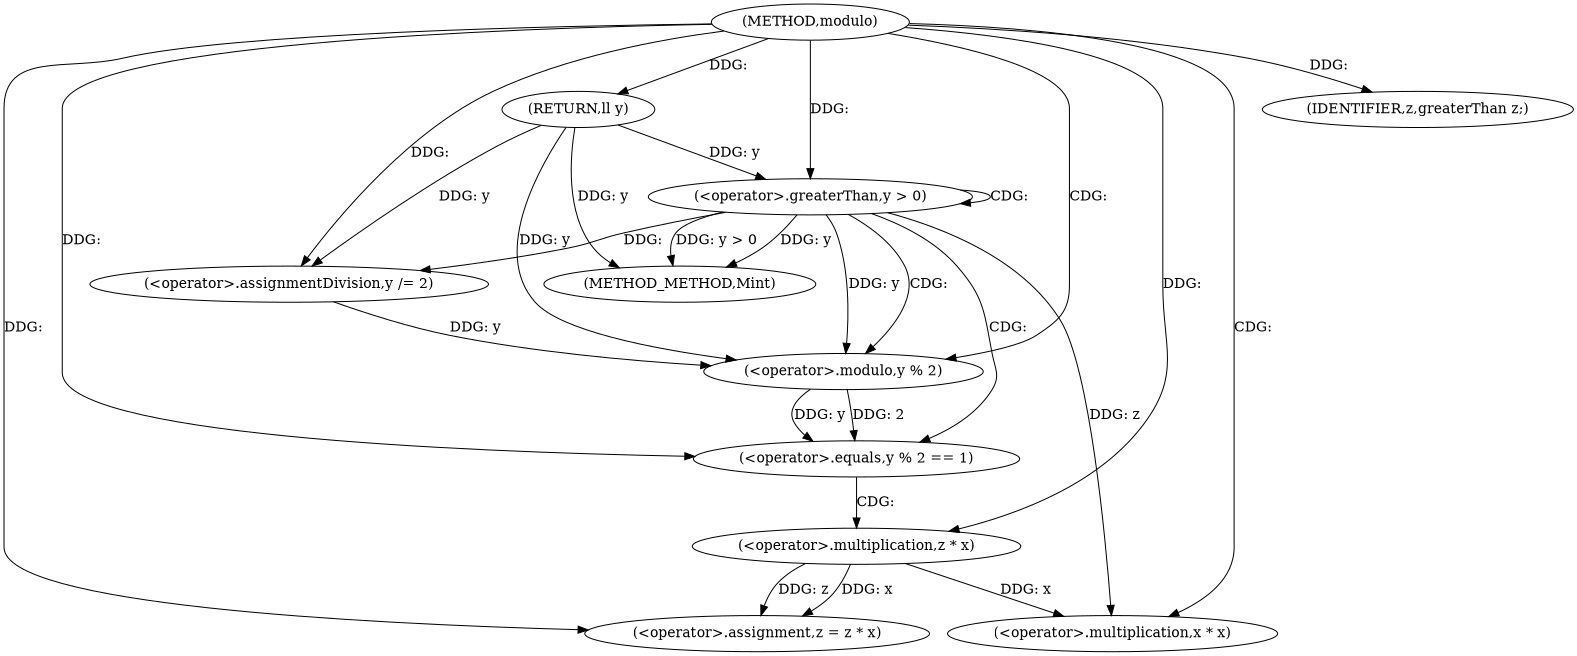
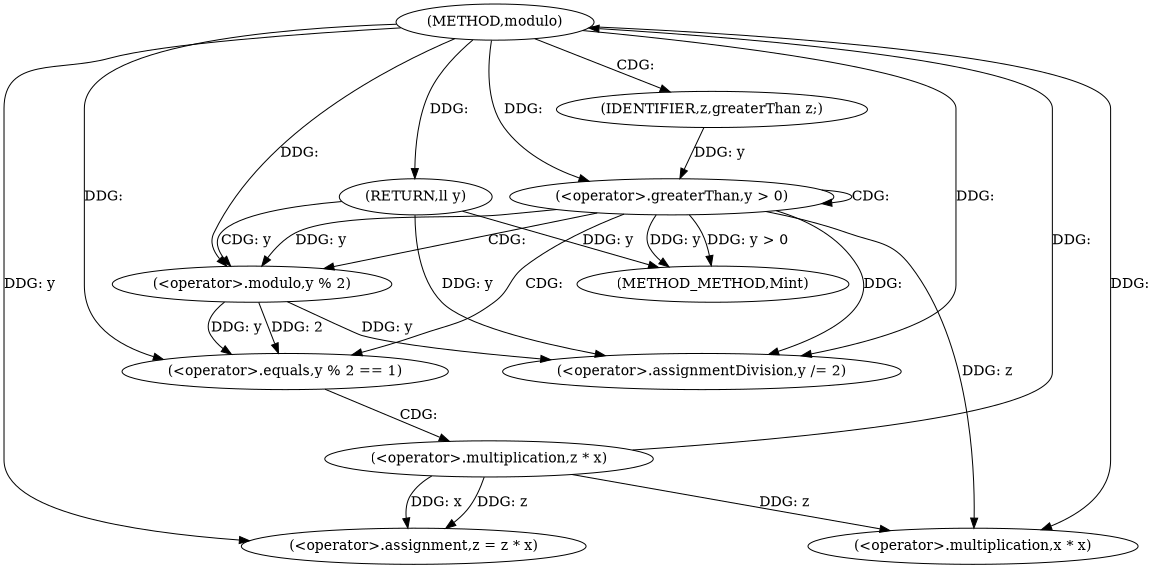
edge "(METHOD,modulo)" -> "(IDENTIFIER,z,greaterThan z;)": label "DDG: " -> "CDG: "
edge "(RETURN,ll y)" -> "(<operator>.greaterThan,y > 0)": now "(IDENTIFIER,z,greaterThan z;)" -> "(<operator>.greaterThan,y > 0)"
edge "(METHOD,modulo)" -> "(<operator>.modulo,y % 2)": label "CDG: " -> "DDG: "
edge "(METHOD,modulo)" -> "(<operator>.multiplication,z * x)": reversed
edge "(RETURN,ll y)" -> "(<operator>.modulo,y % 2)": label "DDG: y" -> "CDG: y"
edge "(METHOD,modulo)" -> "(<operator>.assignment,z = z * x)": label "DDG: " -> "DDG: y"
edge "(METHOD,modulo)" -> "(<operator>.multiplication,x * x)": label "CDG: " -> "DDG: "
edge "(<operator>.assignmentDivision,y /= 2)" -> "(<operator>.modulo,y % 2)": reversed
edge "(<operator>.multiplication,z * x)" -> "(<operator>.multiplication,x * x)": label "DDG: x" -> "DDG: z"
